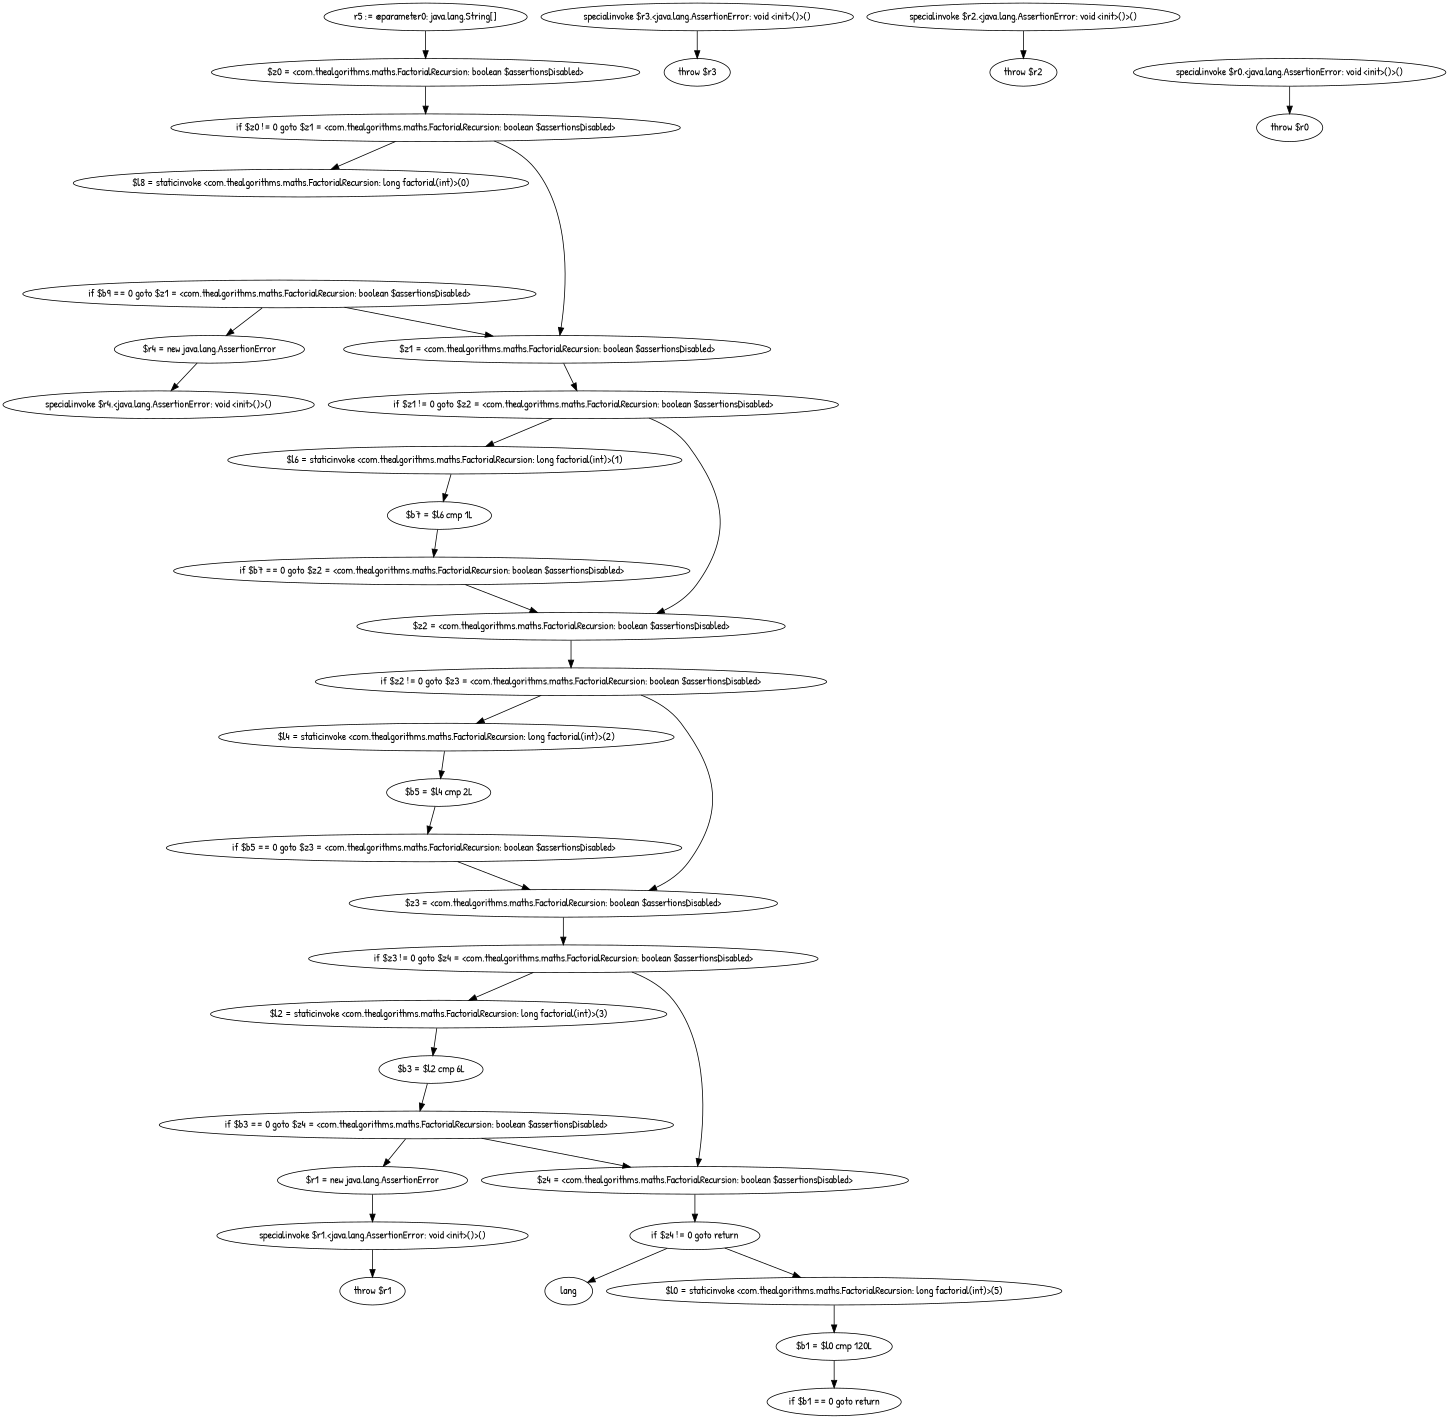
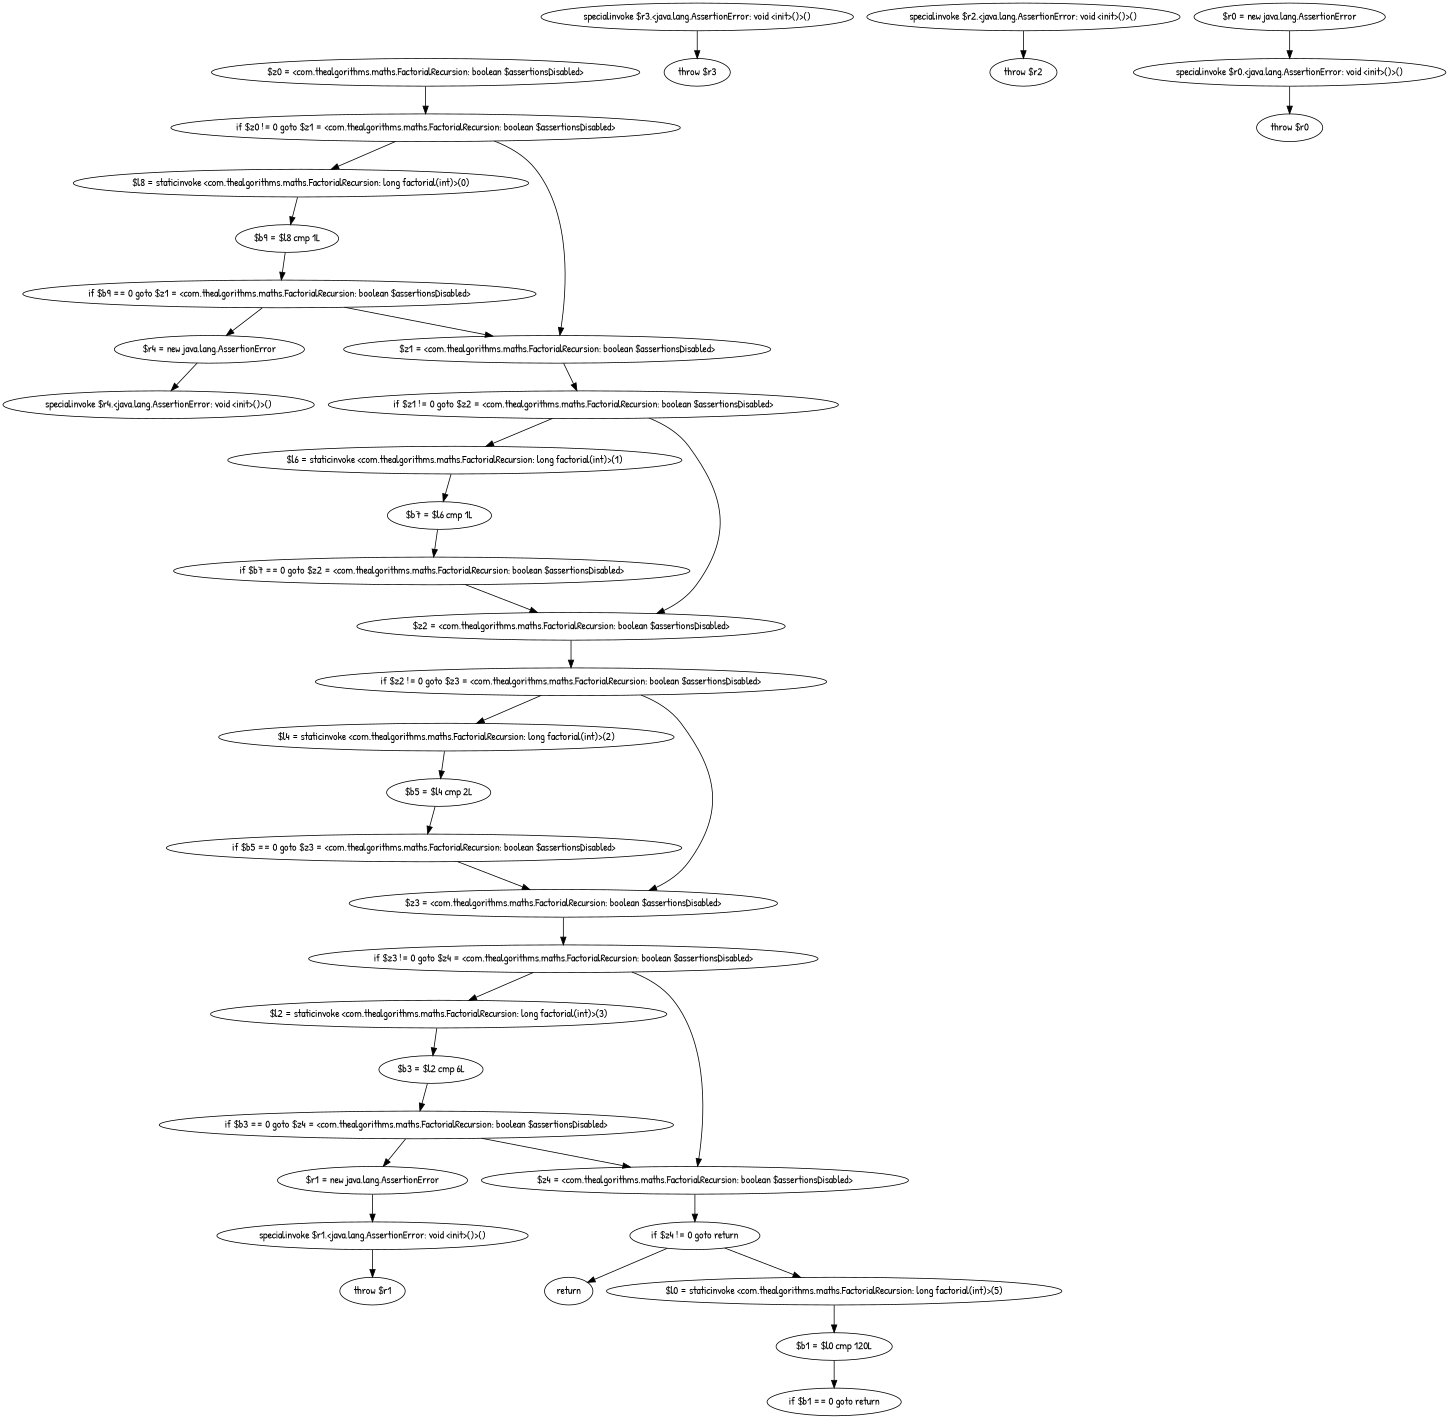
node "r5 := @parameter0: java.lang.String[]": removed
node "$r0 = new java.lang.AssertionError": added
node "$b9 = $l8 cmp 1L": added
node "lang": label "lang" -> "return"
